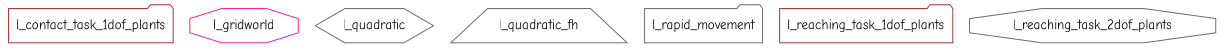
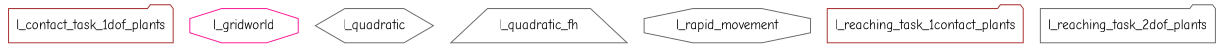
node "l_rapid_movement": shape folder -> octagon
node "l_reaching_task_1dof_plants": label "l_reaching_task_1dof_plants" -> "l_reaching_task_1contact_plants"
node "l_reaching_task_2dof_plants": shape octagon -> folder
